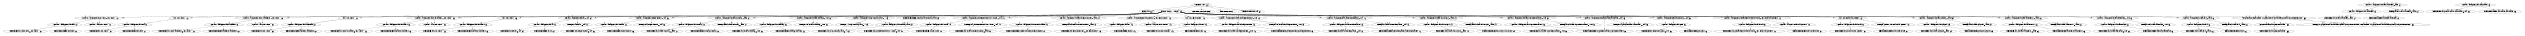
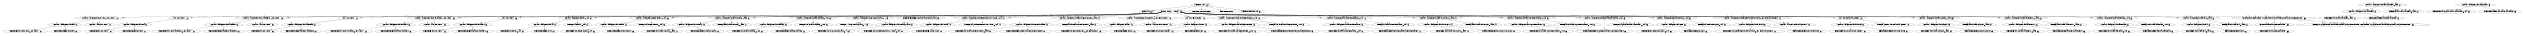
node "(LITERAL,null,Permissions perm = null)": added
